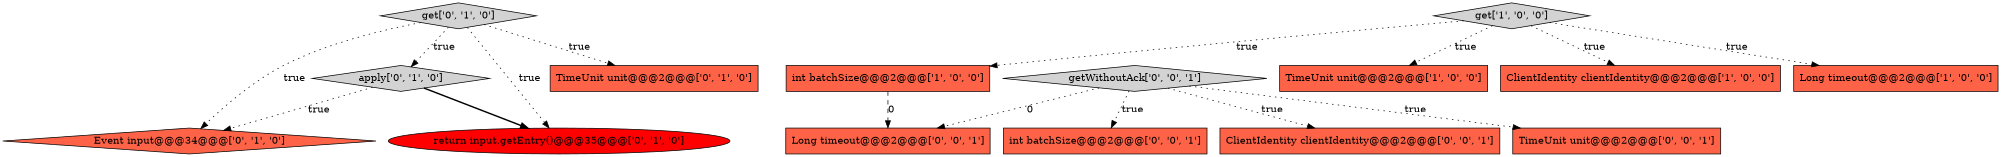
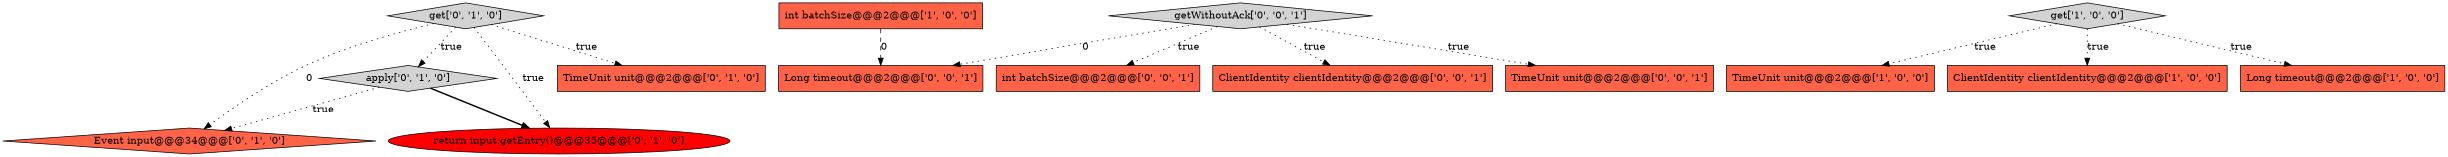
edge "get['1', '0', '0']" -> "int batchSize@@@2@@@['1', '0', '0']": removed, label "true"
edge "get['0', '1', '0']" -> "Event input@@@34@@@['0', '1', '0']": label "true" -> "0"
